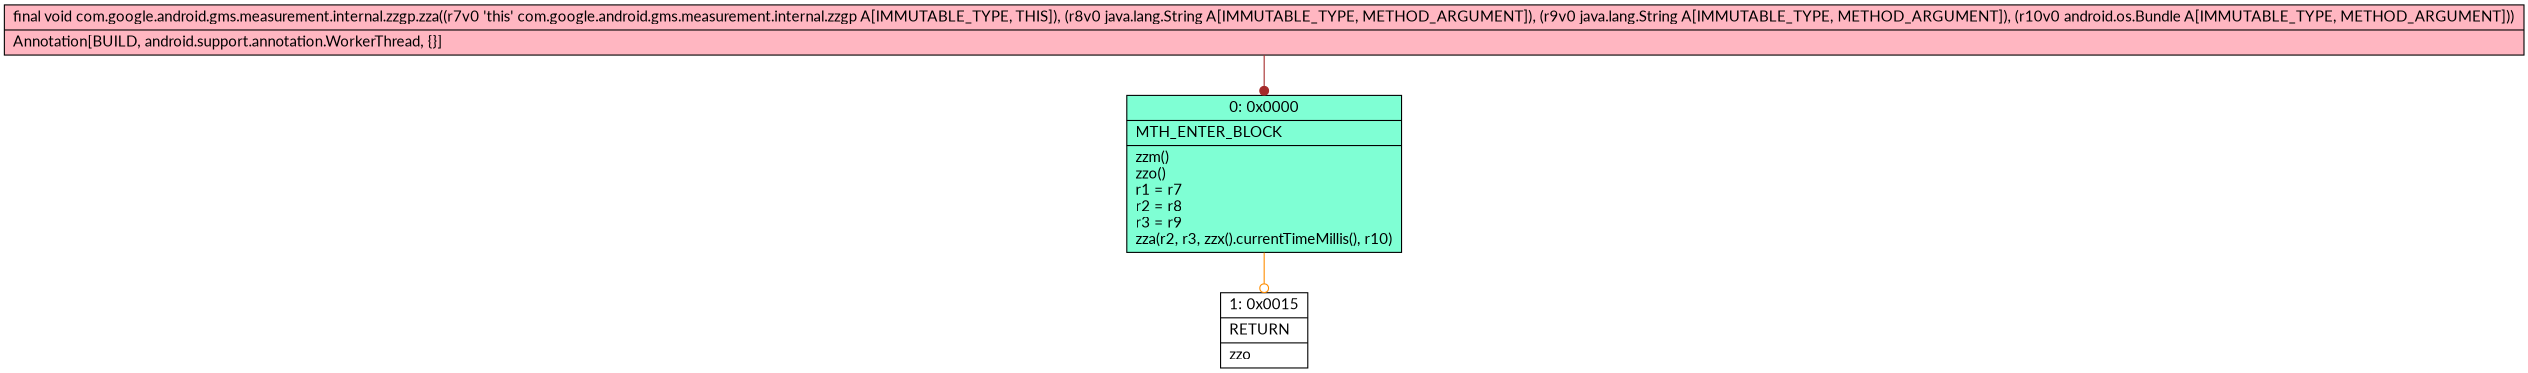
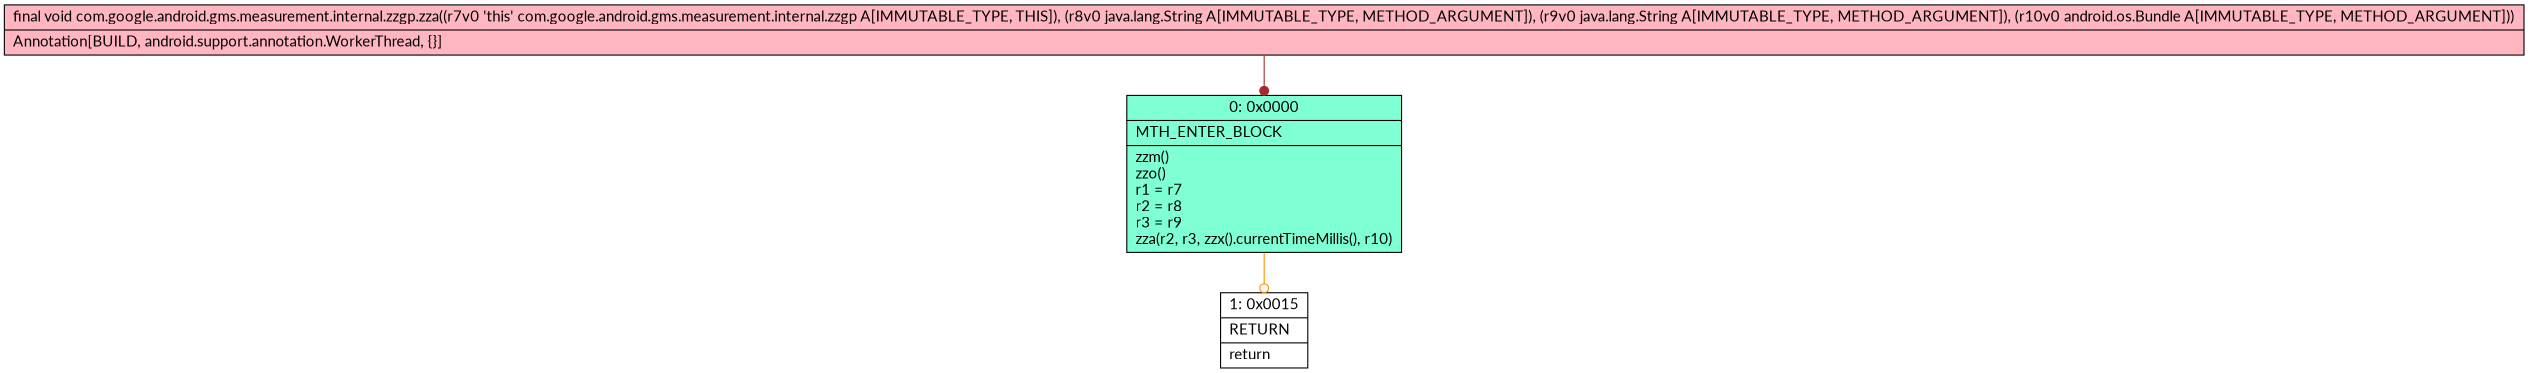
node "1: 0x0015": text "zzo" -> "return"
